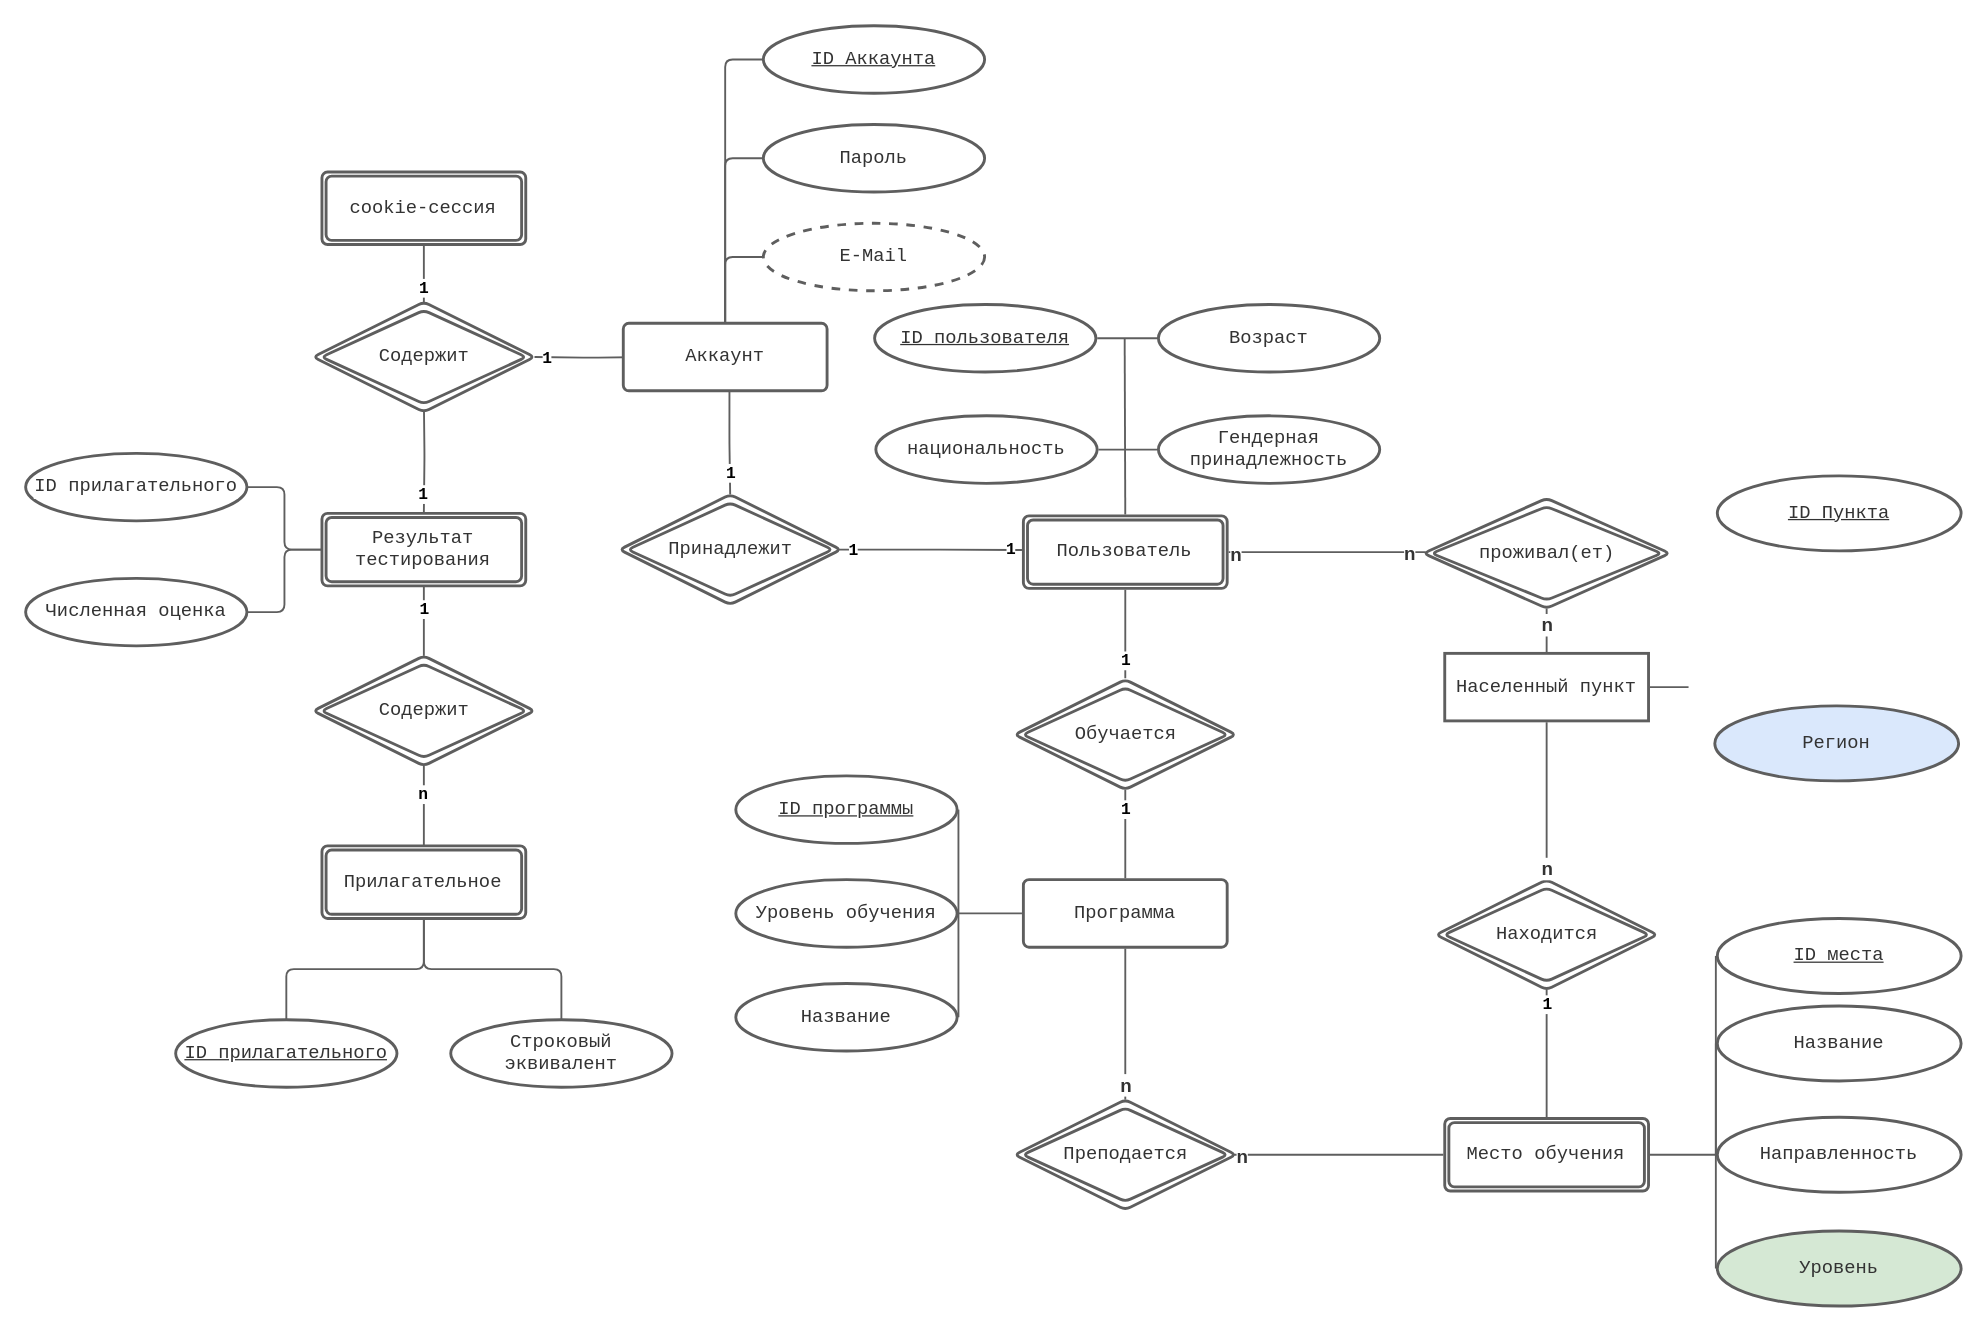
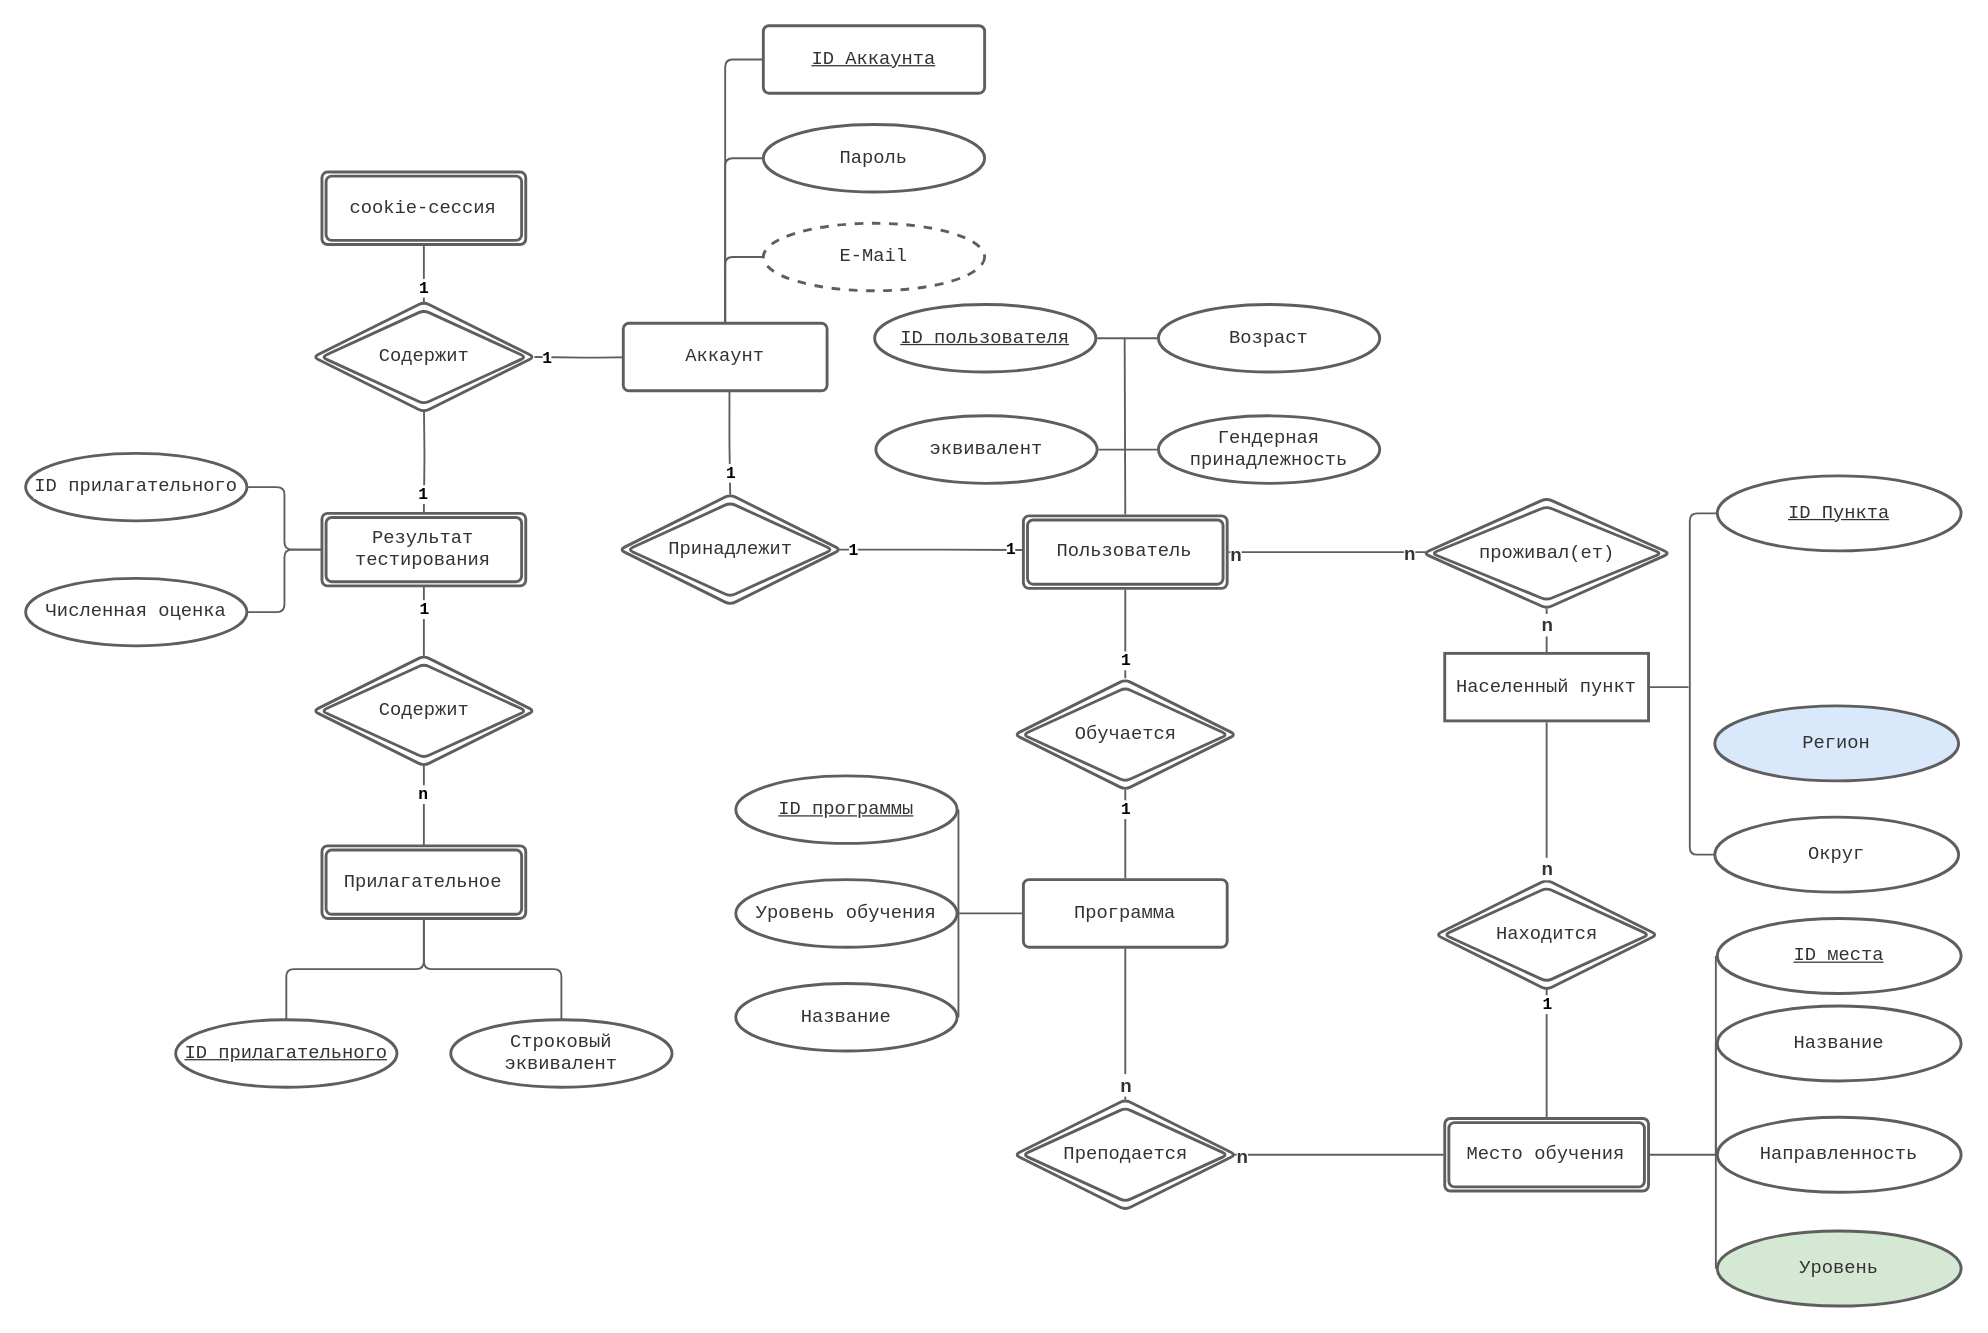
node "ID Аккаунта": shape ellipse -> rounded rectangle
node "национальность": label "национальность" -> "эквивалент"
edge "ID Пункта" -- "Округ": added
node "Округ": added
